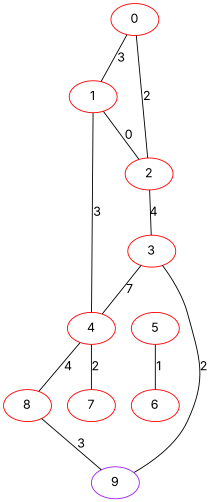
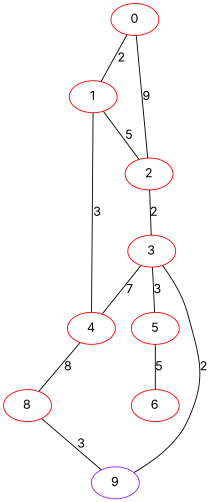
edge "0" -- "1": label "3" -> "2"
edge "0" -- "2": label "2" -> "9"
edge "1" -- "2": label "0" -> "5"
edge "2" -- "3": label "4" -> "2"
edge "3" -- "5": added, label "3"
edge "4" -- "8": label "4" -> "8"
edge "5" -- "6": label "1" -> "5"
node "7": removed
